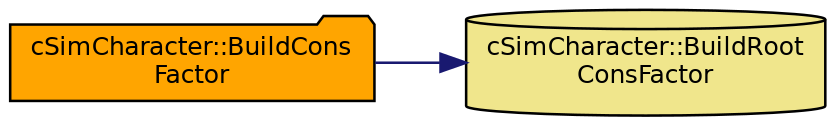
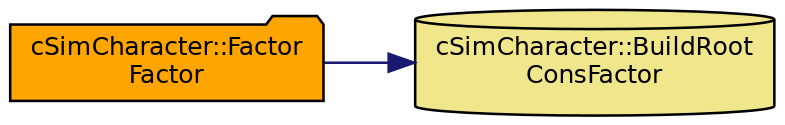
node "cSimCharacter::BuildCons Factor": label "cSimCharacter::BuildCons Factor" -> "cSimCharacter::Factor Factor"
